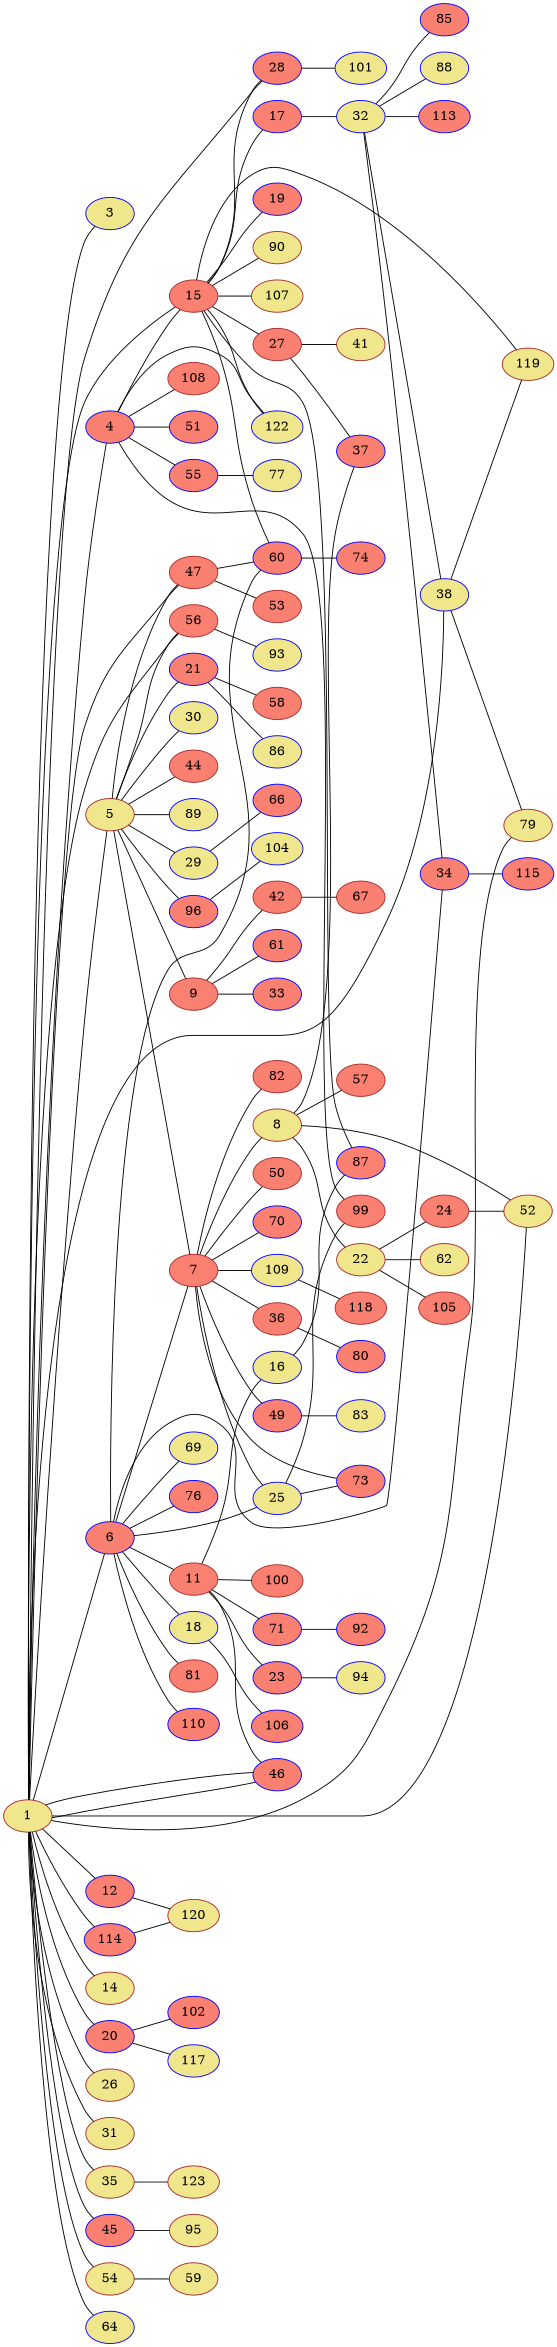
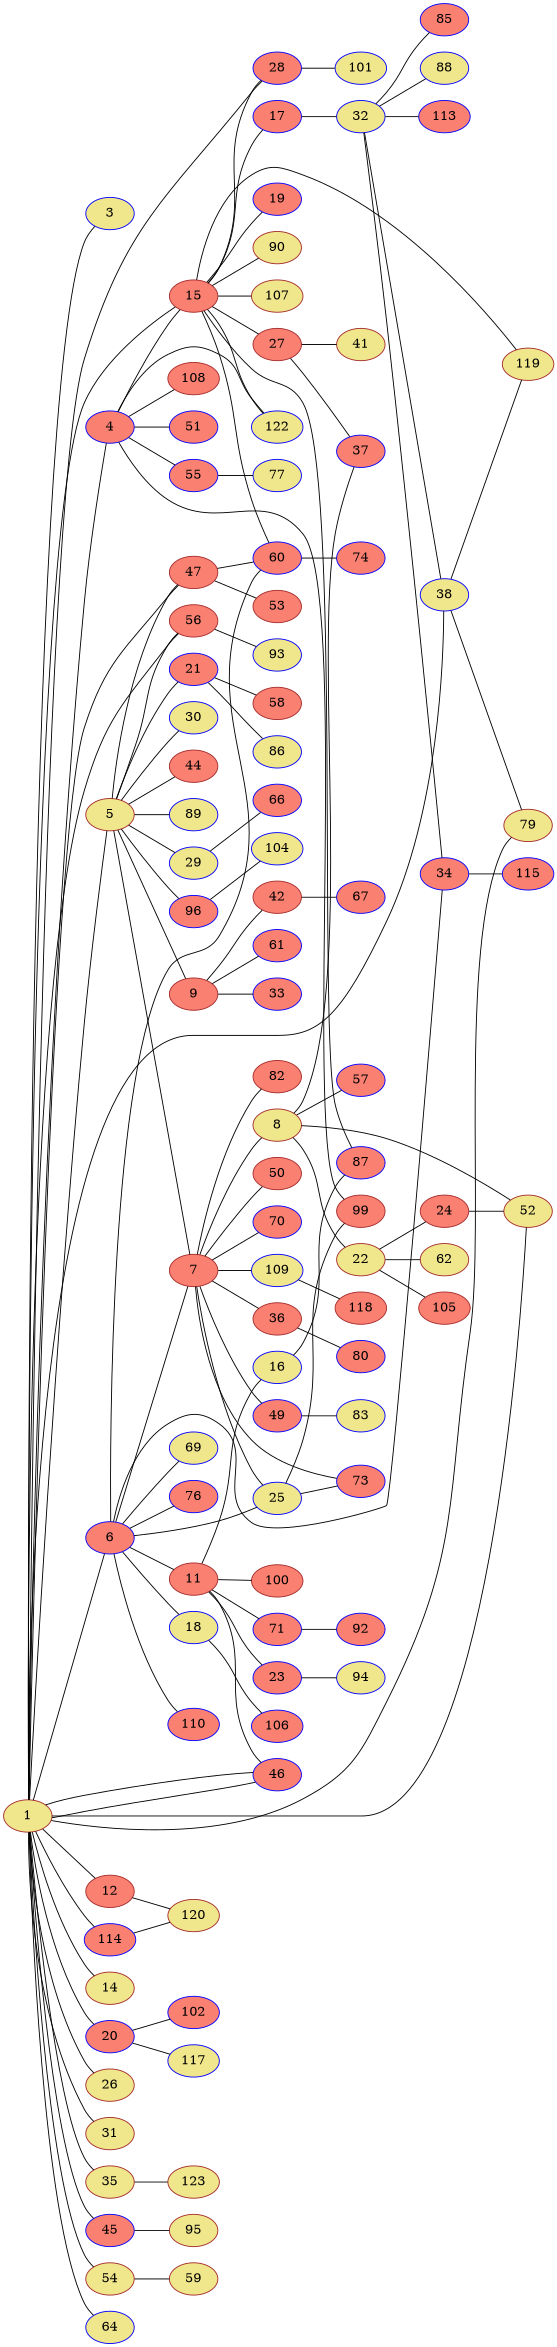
node "67": color brown -> blue
node "57": color brown -> blue
node "81": removed
node "12": color blue -> brown
